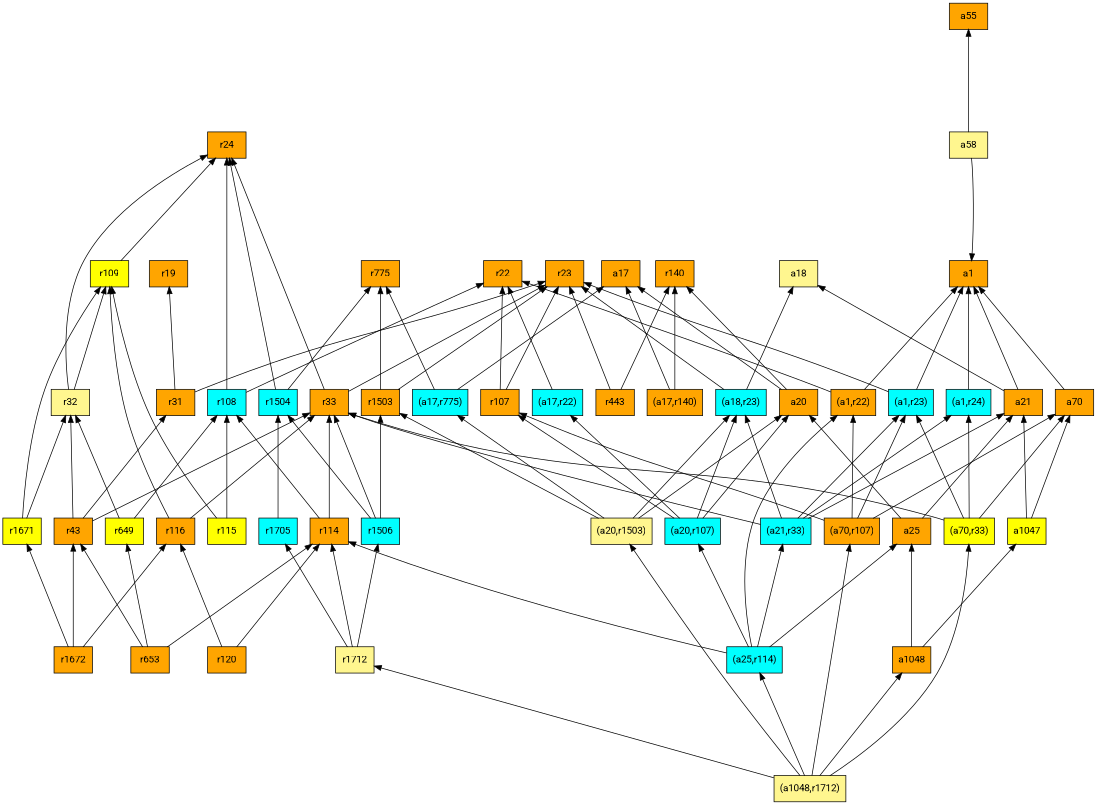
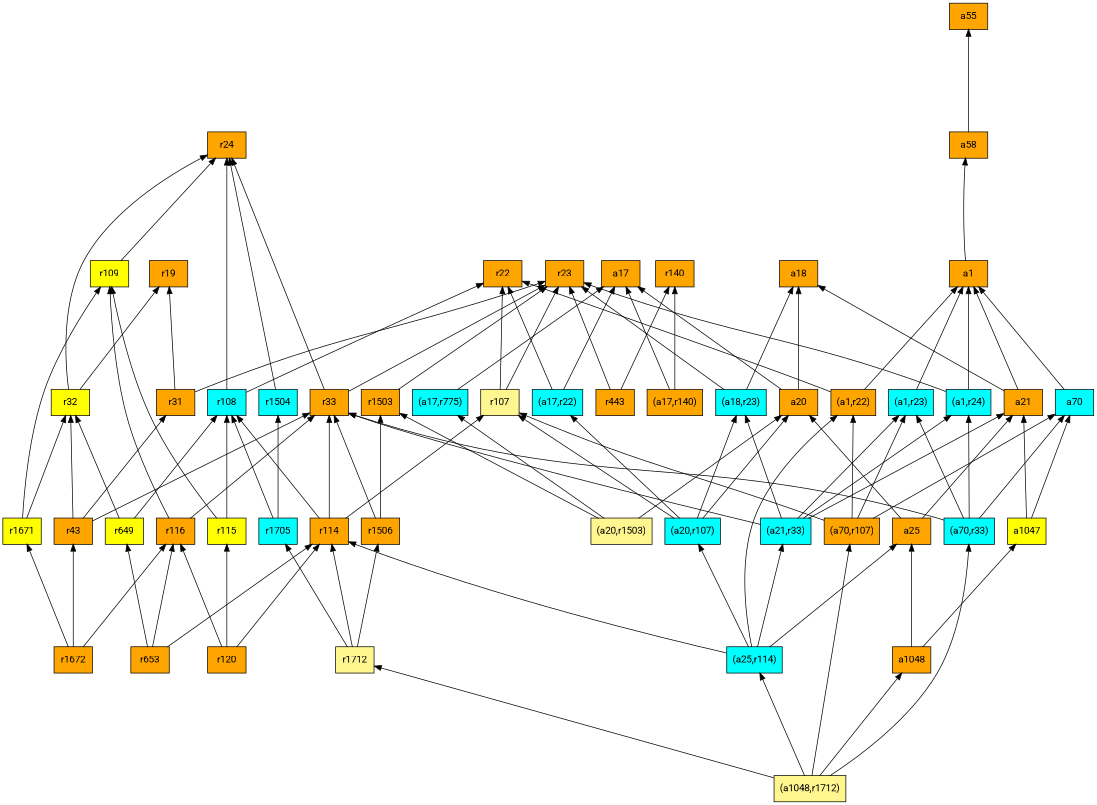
node "a58": fillcolor khaki1 -> orange
edge "a58" -> "a1": reversed
node "r775": removed
node "a18": fillcolor khaki1 -> orange
edge "(a1,r23)" -> "r23": now "(a1,r24)" -> "r23"
edge "r32" -> "r109": now "r32" -> "r19"
edge "a20" -> "r140": now "a20" -> "a18"
edge "(a17,r22)" -> "a17": added
node "r32": fillcolor khaki1 -> yellow
node "r107": fillcolor orange -> khaki1
node "a70": fillcolor orange -> cyan
edge "(a20,r1503)" -> "(a18,r23)": removed
edge "r114" -> "r107": added
edge "r1705" -> "r108": added
edge "r1506" -> "r1504": removed
node "r1506": fillcolor cyan -> orange
node "(a70,r33)": fillcolor yellow -> cyan
edge "r653" -> "r43": now "r653" -> "r116"
edge "r120" -> "r115": added
edge "(a1048,r1712)" -> "(a20,r1503)": removed
